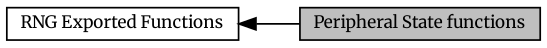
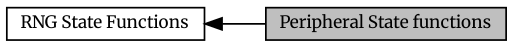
node "RNG Exported Functions": label "RNG Exported Functions" -> "RNG State Functions"
